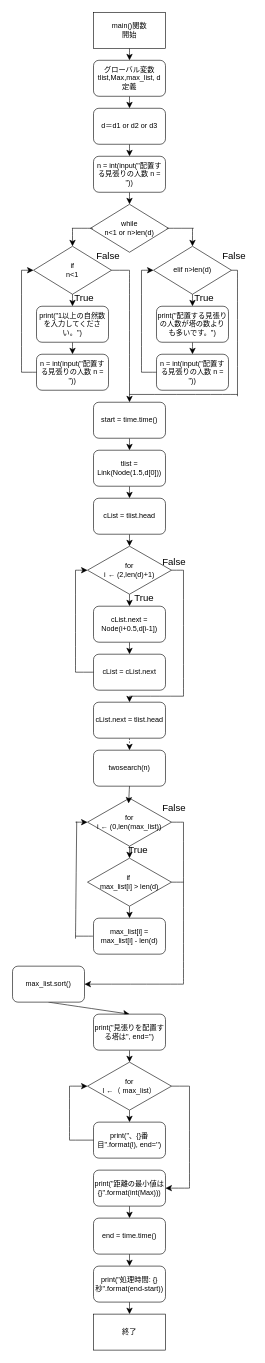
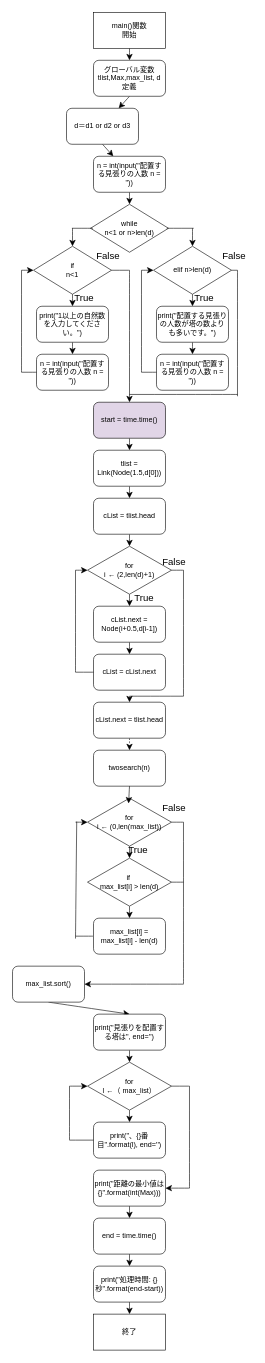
node "d＝d1 or d2 or d3": moved (129, 126) -> (102, 126)
node "start = time.time()": fillcolor #ffffff -> #e1d5e7
